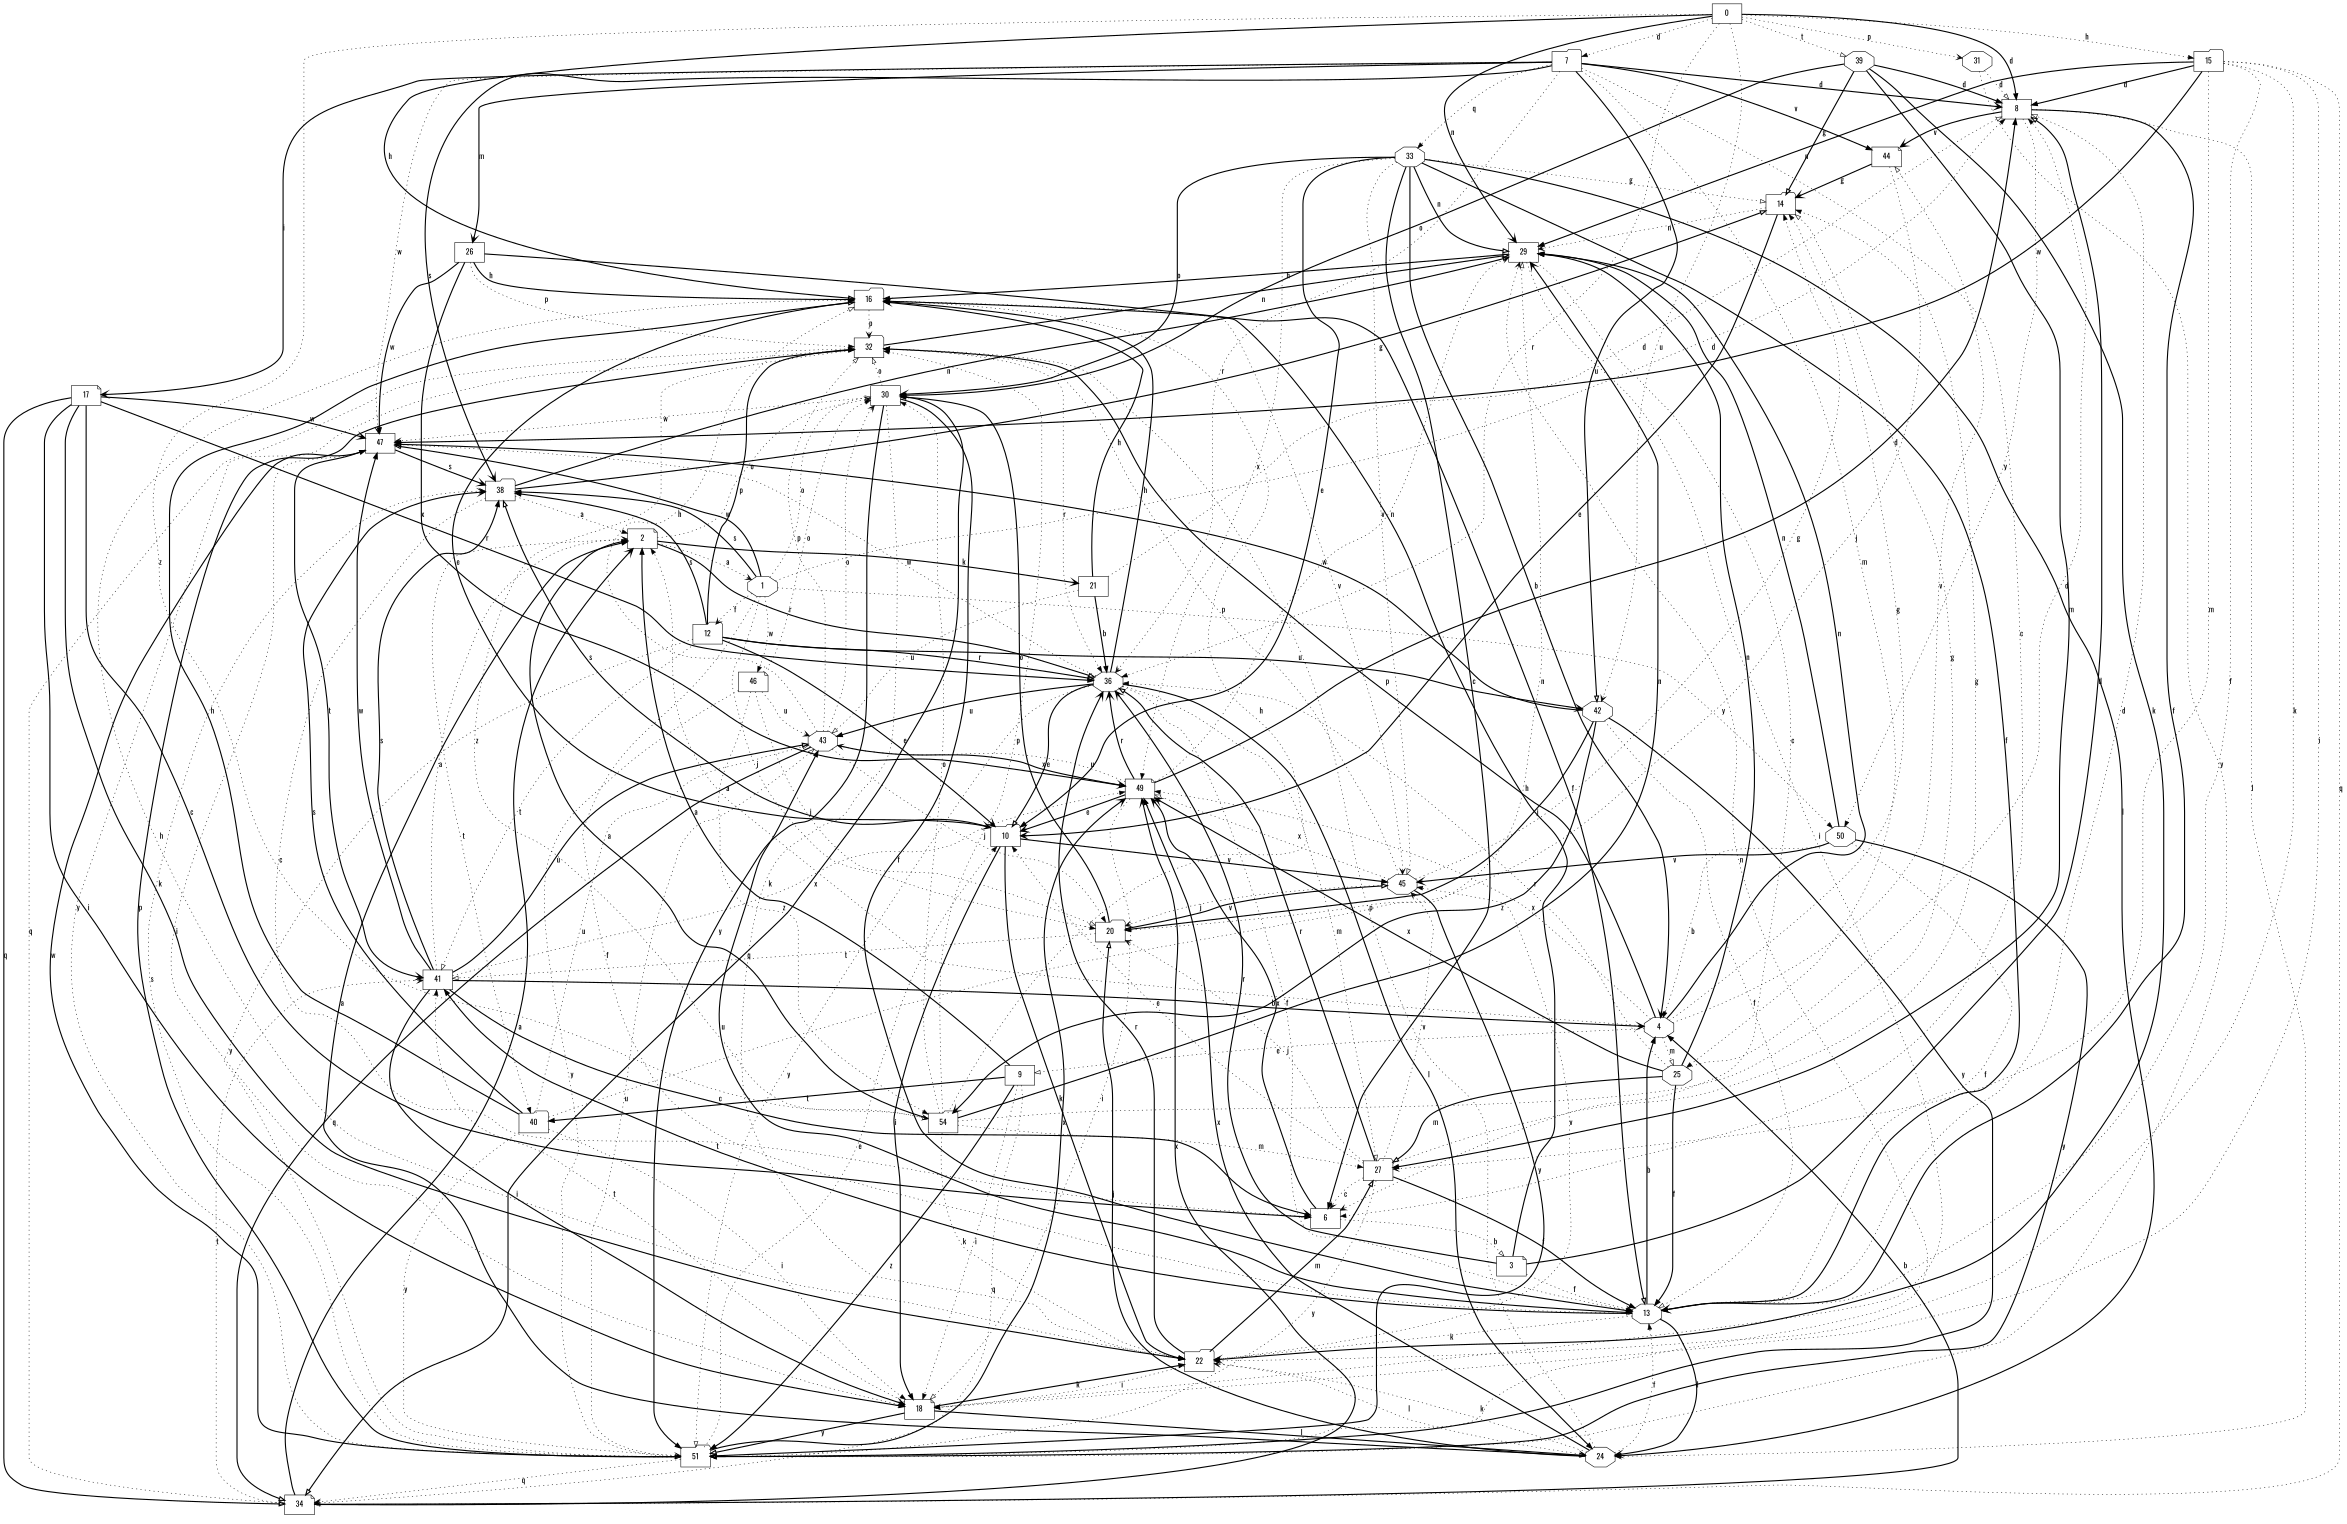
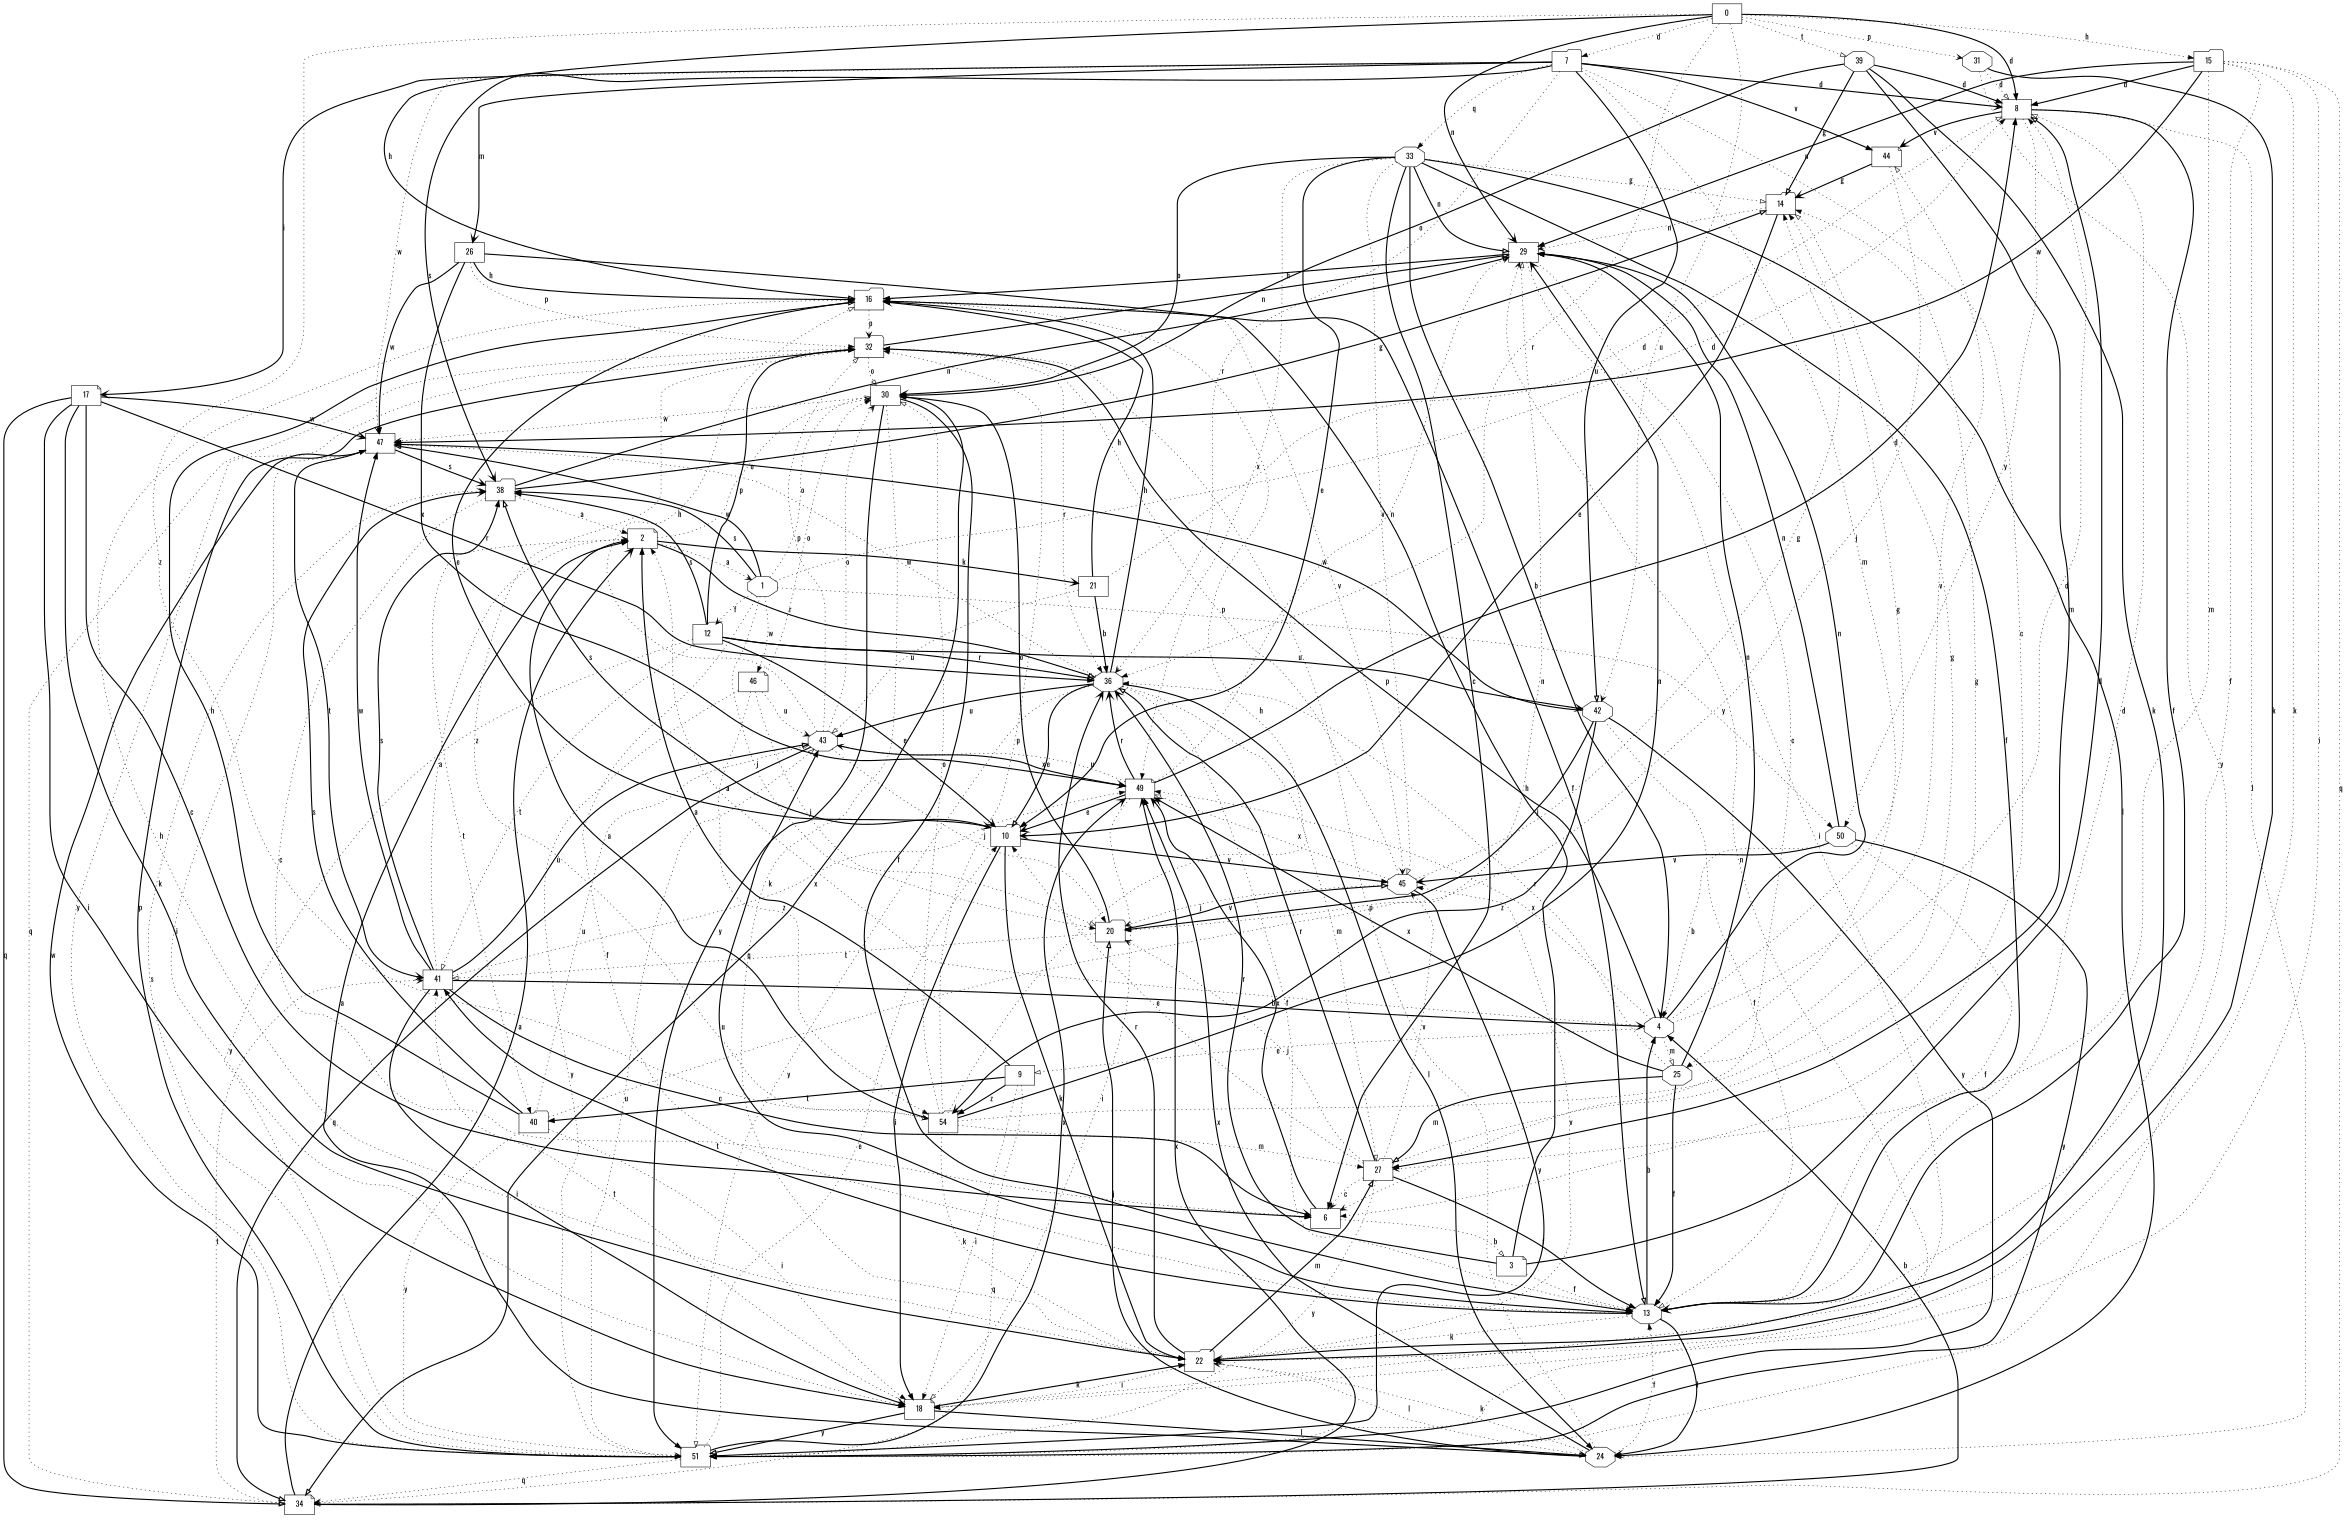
edge "30" -> "32": reversed
edge "54" -> "30": arrowhead normal -> onormal
edge "31" -> "22": added, label "k"
edge "9" -> "51": now "9" -> "54"
